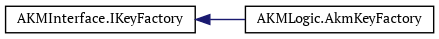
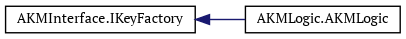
node "AKMLogic.AkmKeyFactory": label "AKMLogic.AkmKeyFactory" -> "AKMLogic.AKMLogic"
